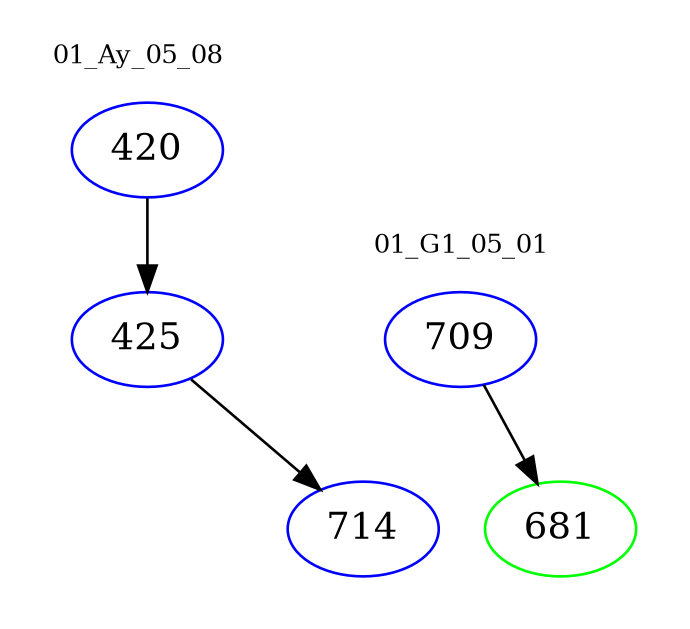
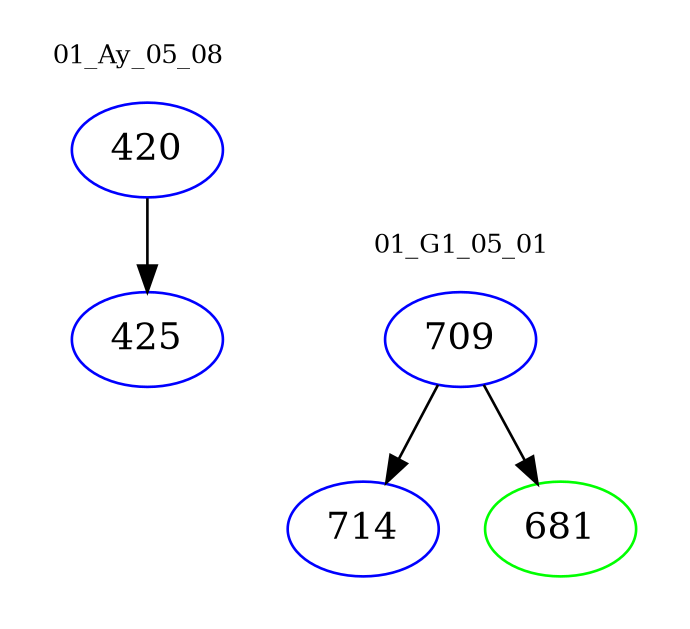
edge "425" -> "714": now "709" -> "714"
